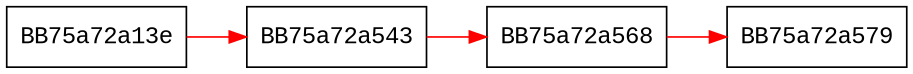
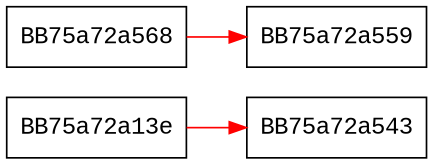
edge "BB75a72a543" -> "BB75a72a568": removed
node "BB75a72a579": label "BB75a72a579" -> "BB75a72a559"
